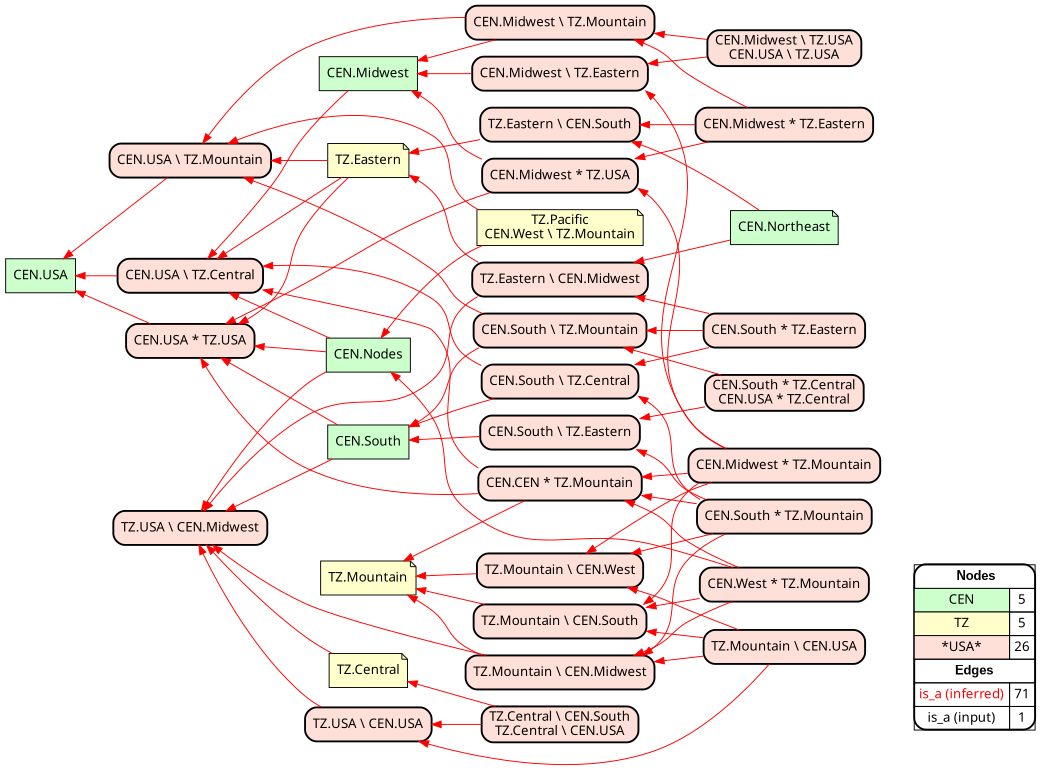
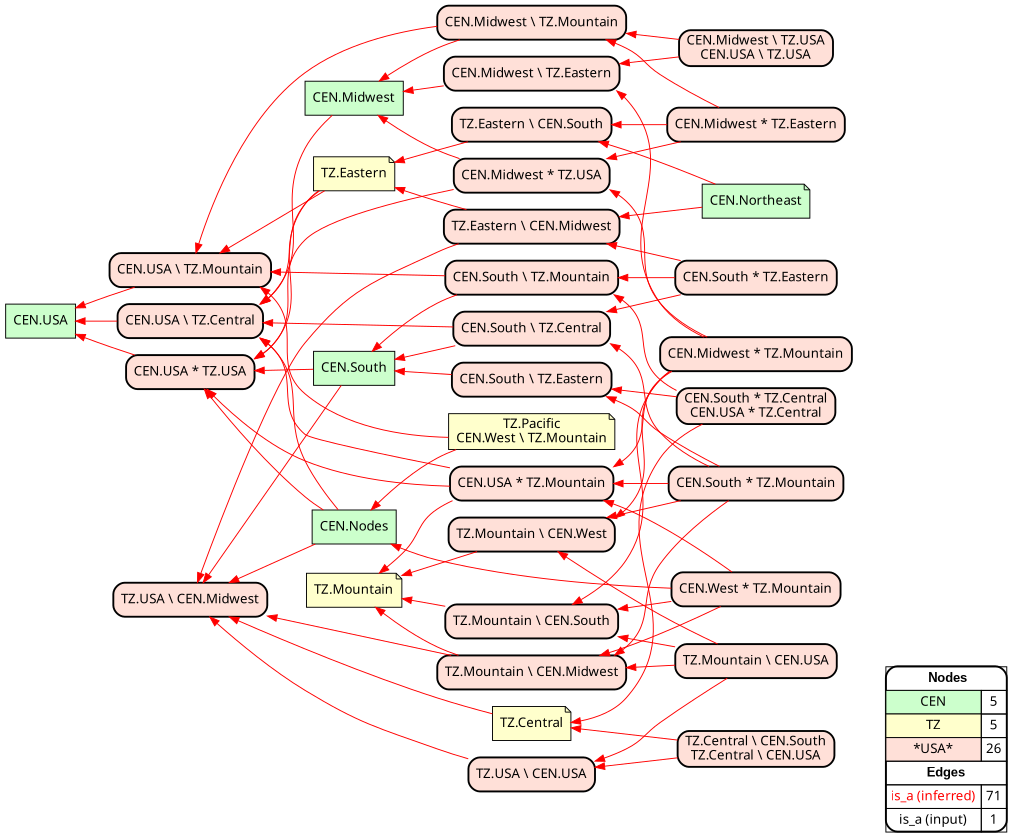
node "CEN.CEN * TZ.Mountain": label "CEN.CEN * TZ.Mountain" -> "CEN.USA * TZ.Mountain"
edge "CEN.South * TZ.Central CEN.USA * TZ.Central" -> "TZ.Central": added
